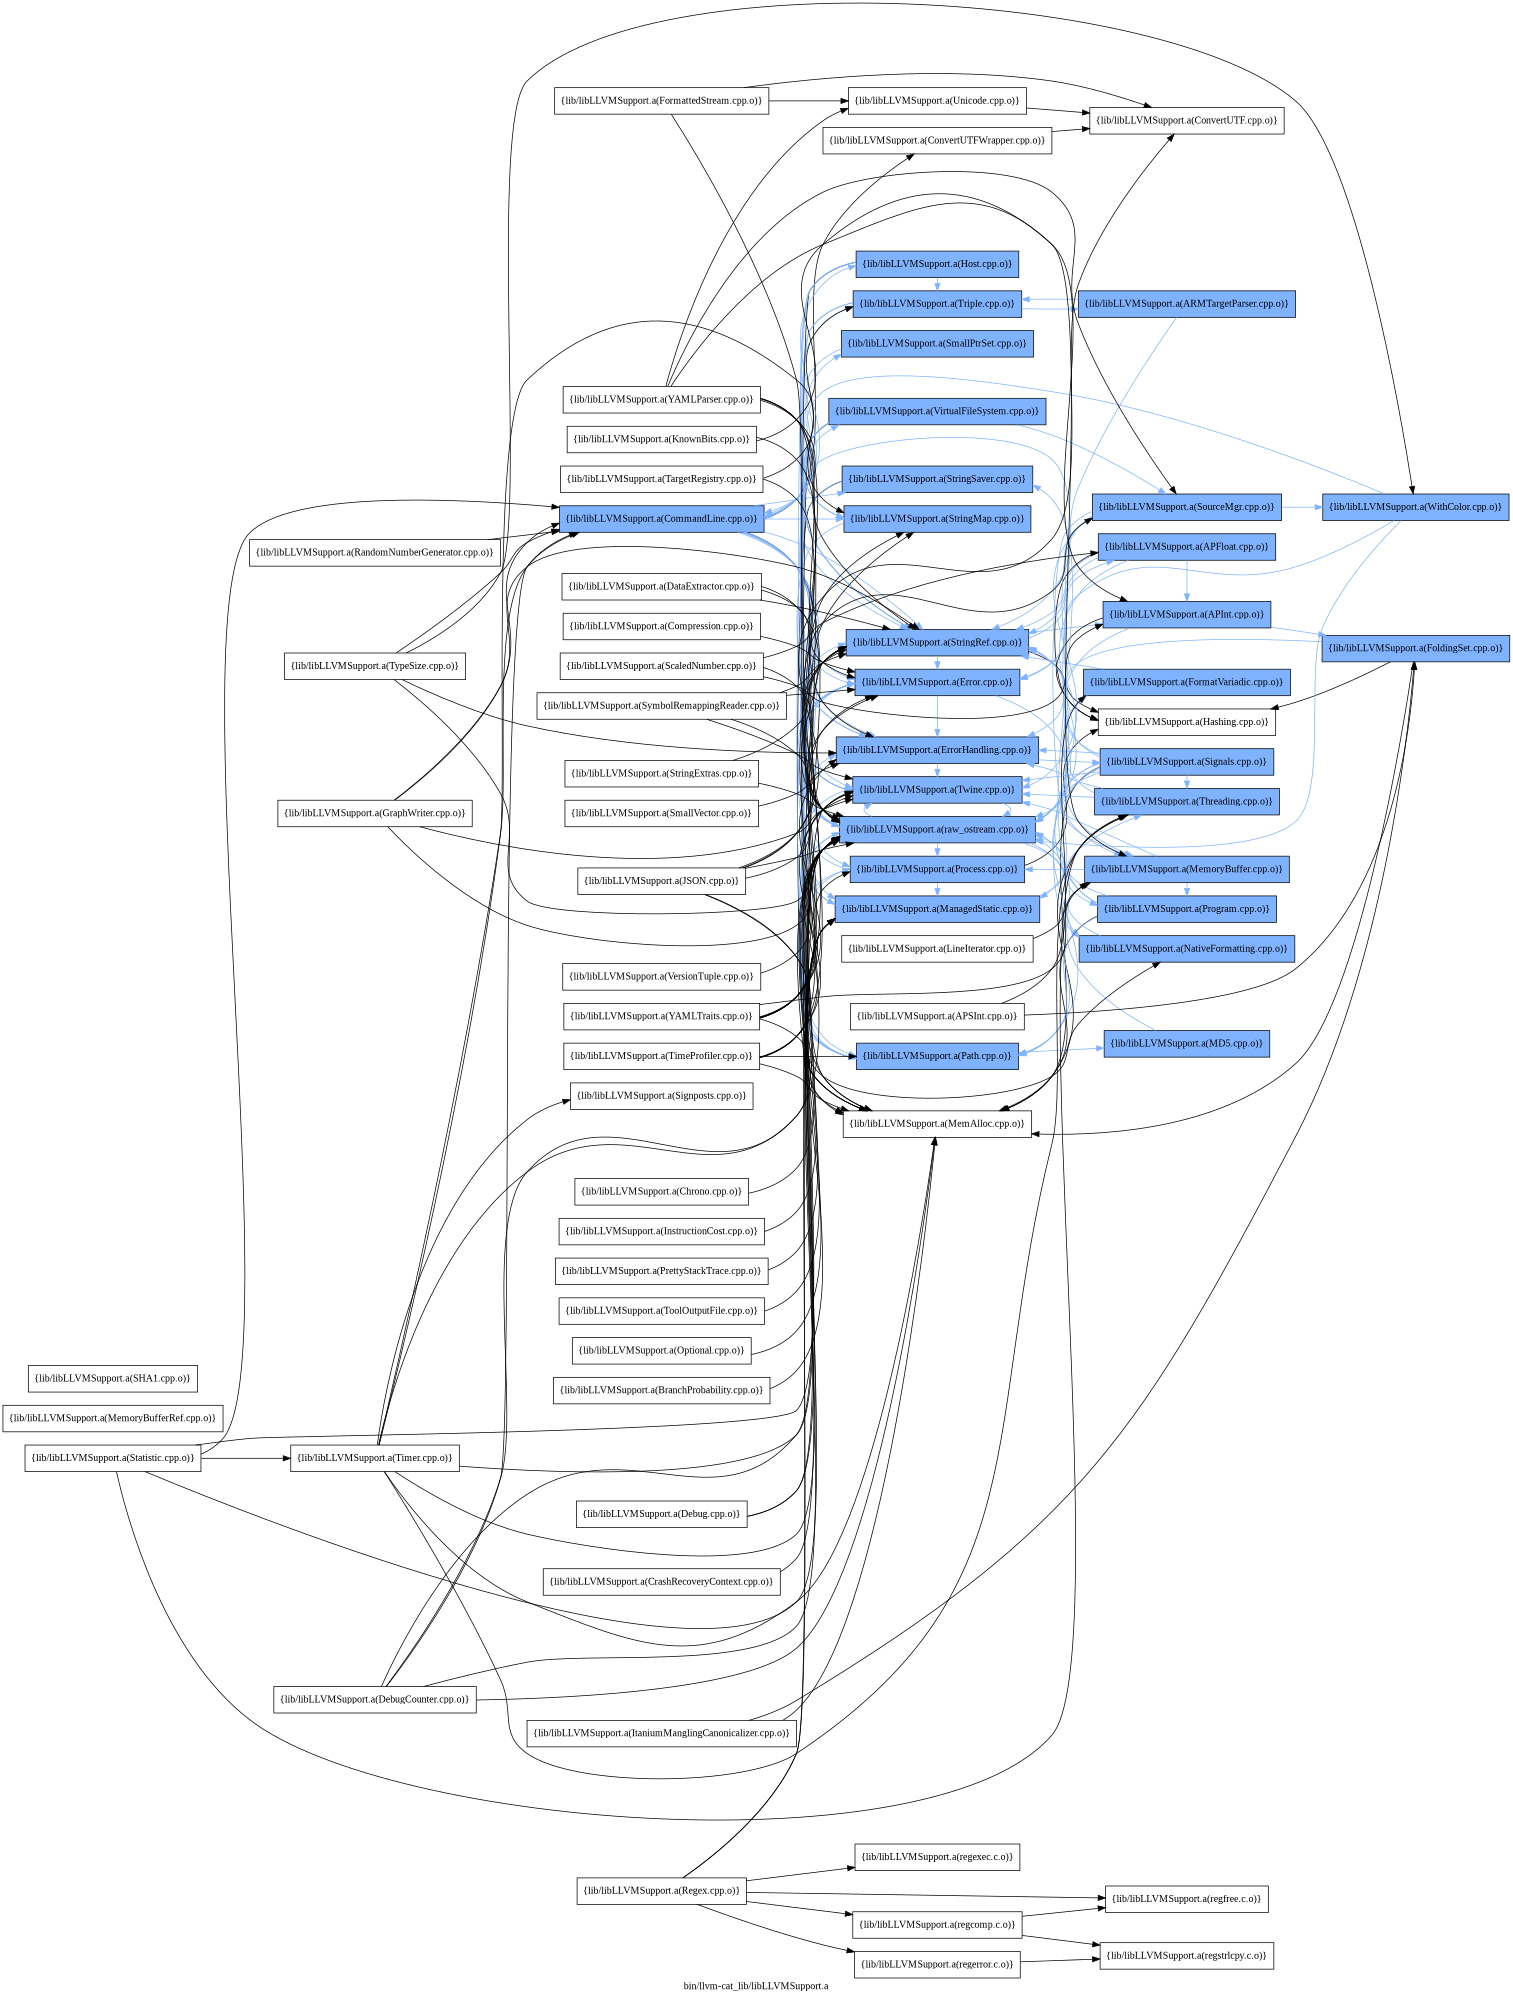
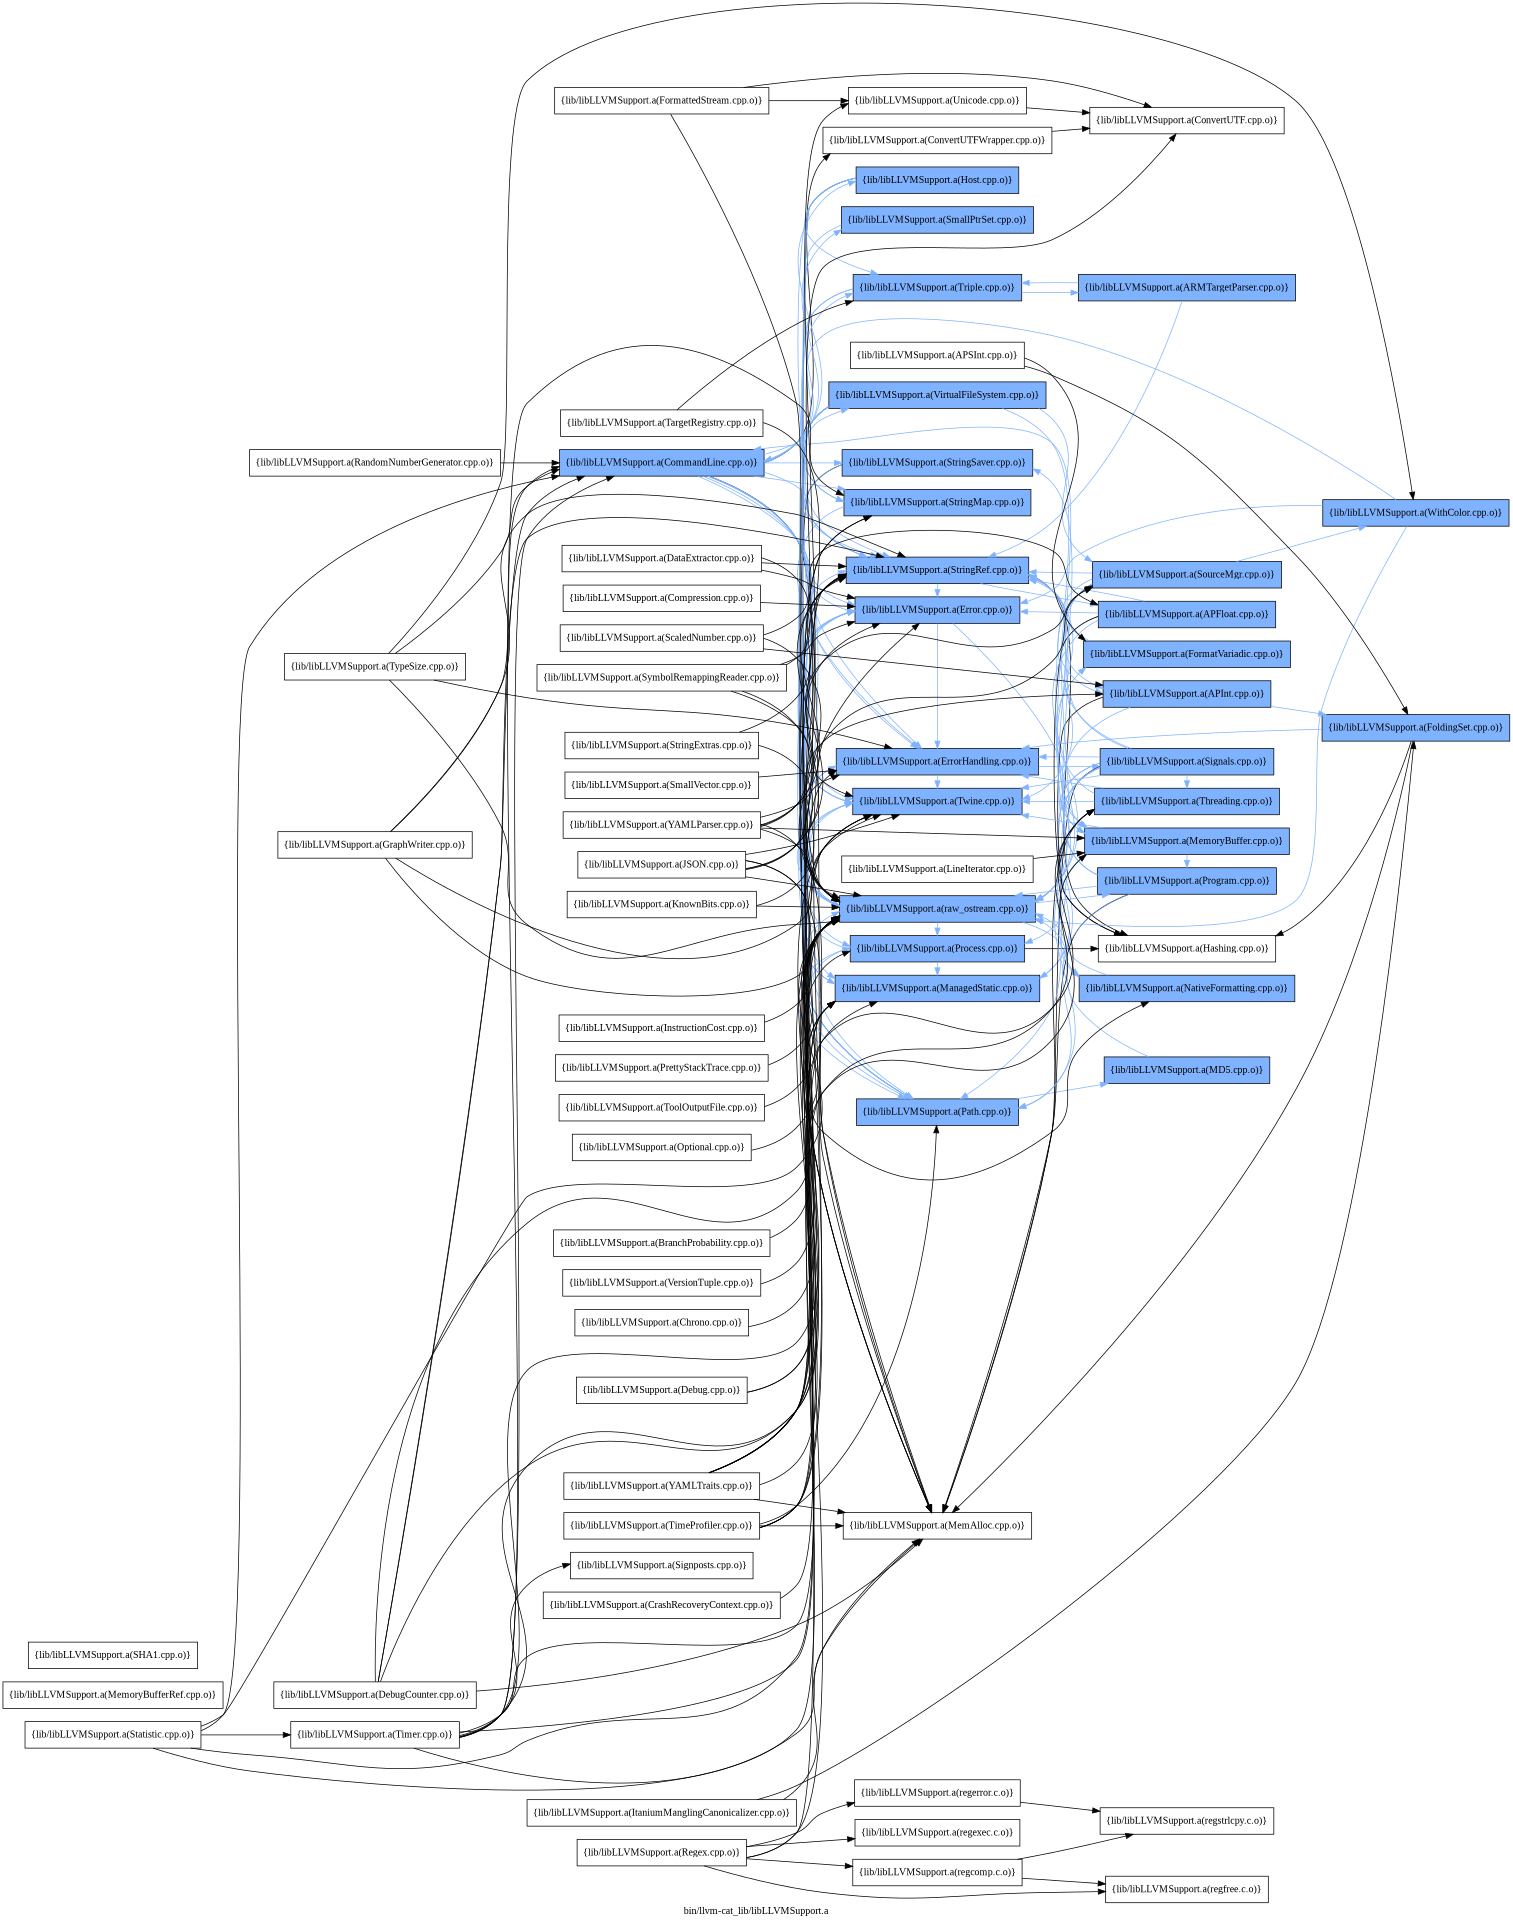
edge "{lib/libLLVMSupport.a(VirtualFileSystem.cpp.o)}" -> "{lib/libLLVMSupport.a(MemoryBuffer.cpp.o)}": added
edge "{lib/libLLVMSupport.a(raw_ostream.cpp.o)}" -> "{lib/libLLVMSupport.a(Path.cpp.o)}": now "{lib/libLLVMSupport.a(ErrorHandling.cpp.o)}" -> "{lib/libLLVMSupport.a(Path.cpp.o)}"
